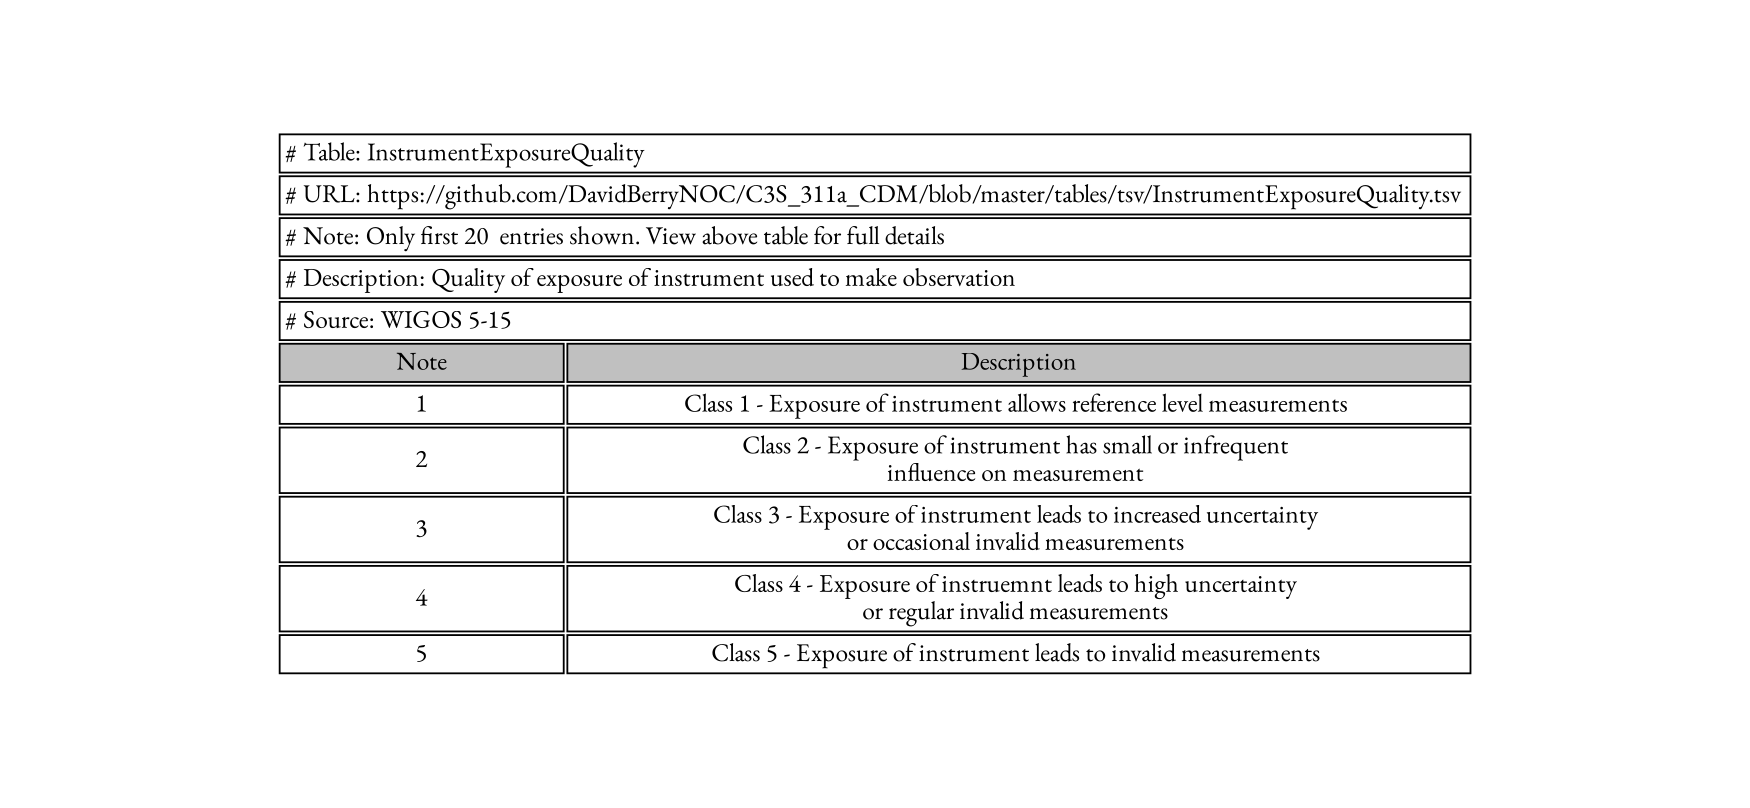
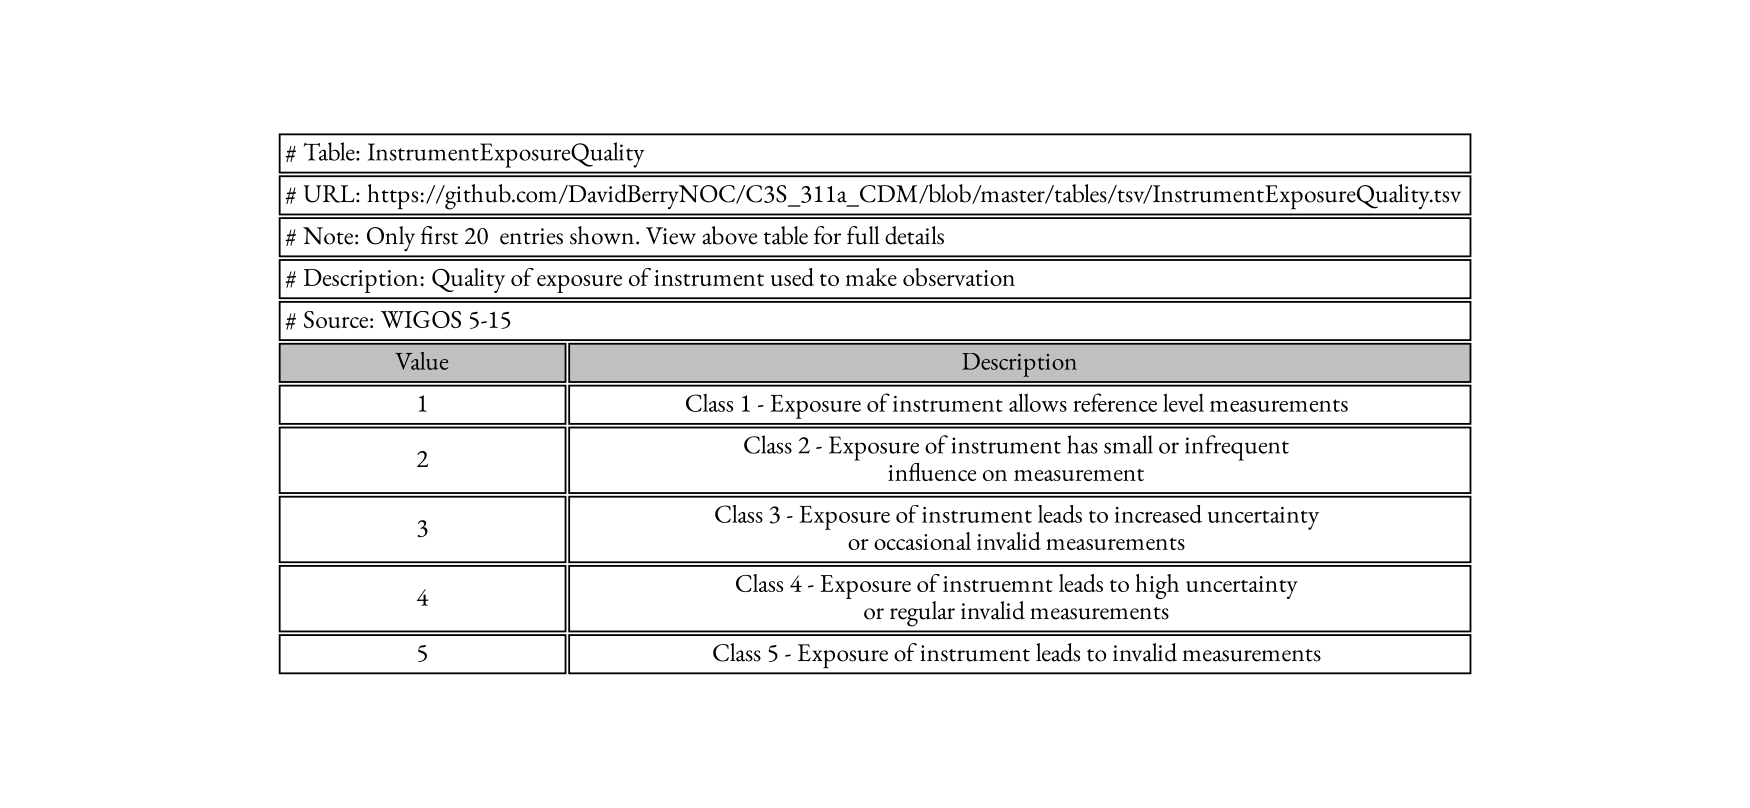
node "# Table: InstrumentExposureQuality": text "Note" -> "Value"
